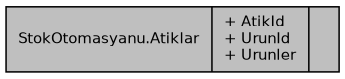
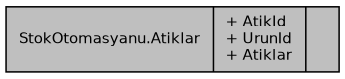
node "StokOtomasyanu.Atiklar": text "+ Urunler" -> "+ Atiklar"
